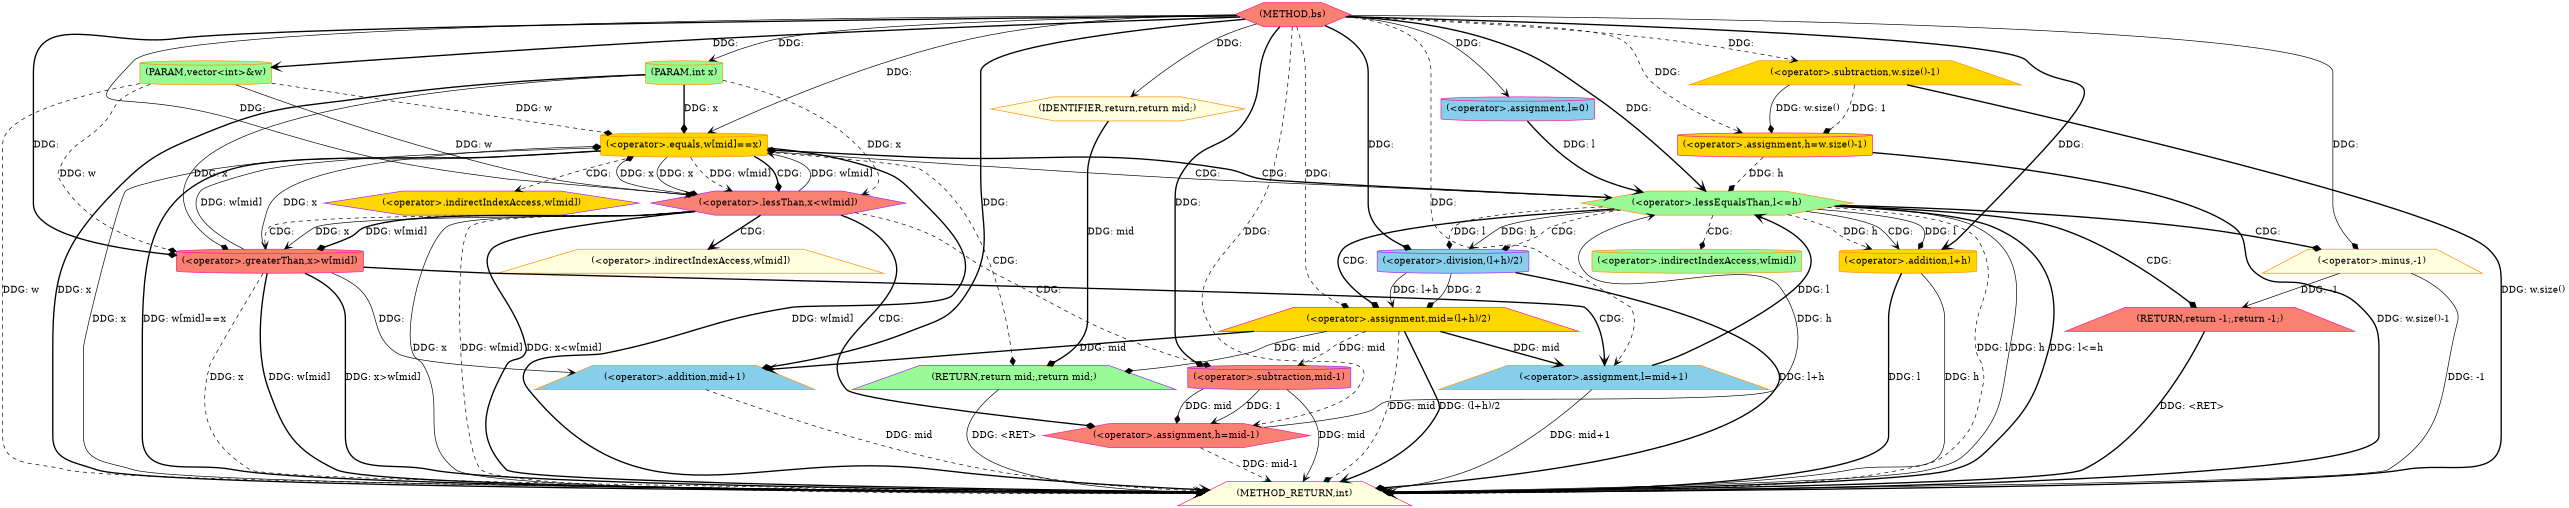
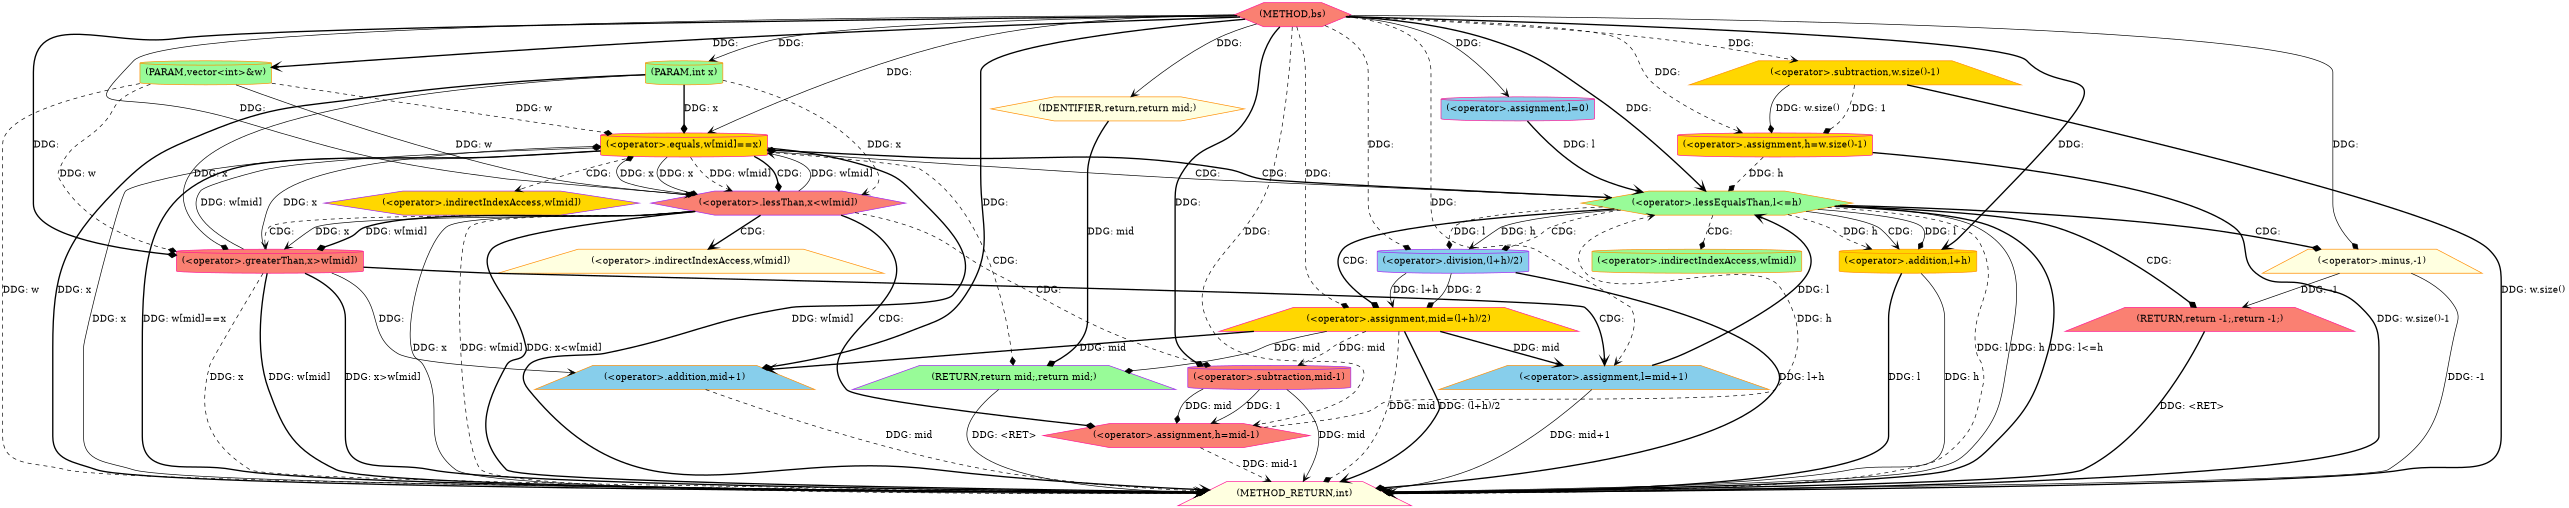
edge "(METHOD,bs)" -> "(<operator>.division,(l+h)/2)": style bold -> dashed
node "(<operator>.equals,w[mid]==x)": color darkorange -> deeppink
edge "(<operator>.assignment,h=mid-1)" -> "(<operator>.lessEqualsThan,l<=h)": style solid -> dashed
